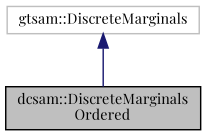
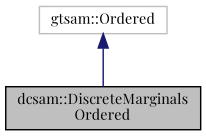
node "gtsam::DiscreteMarginals": label "gtsam::DiscreteMarginals" -> "gtsam::Ordered"
